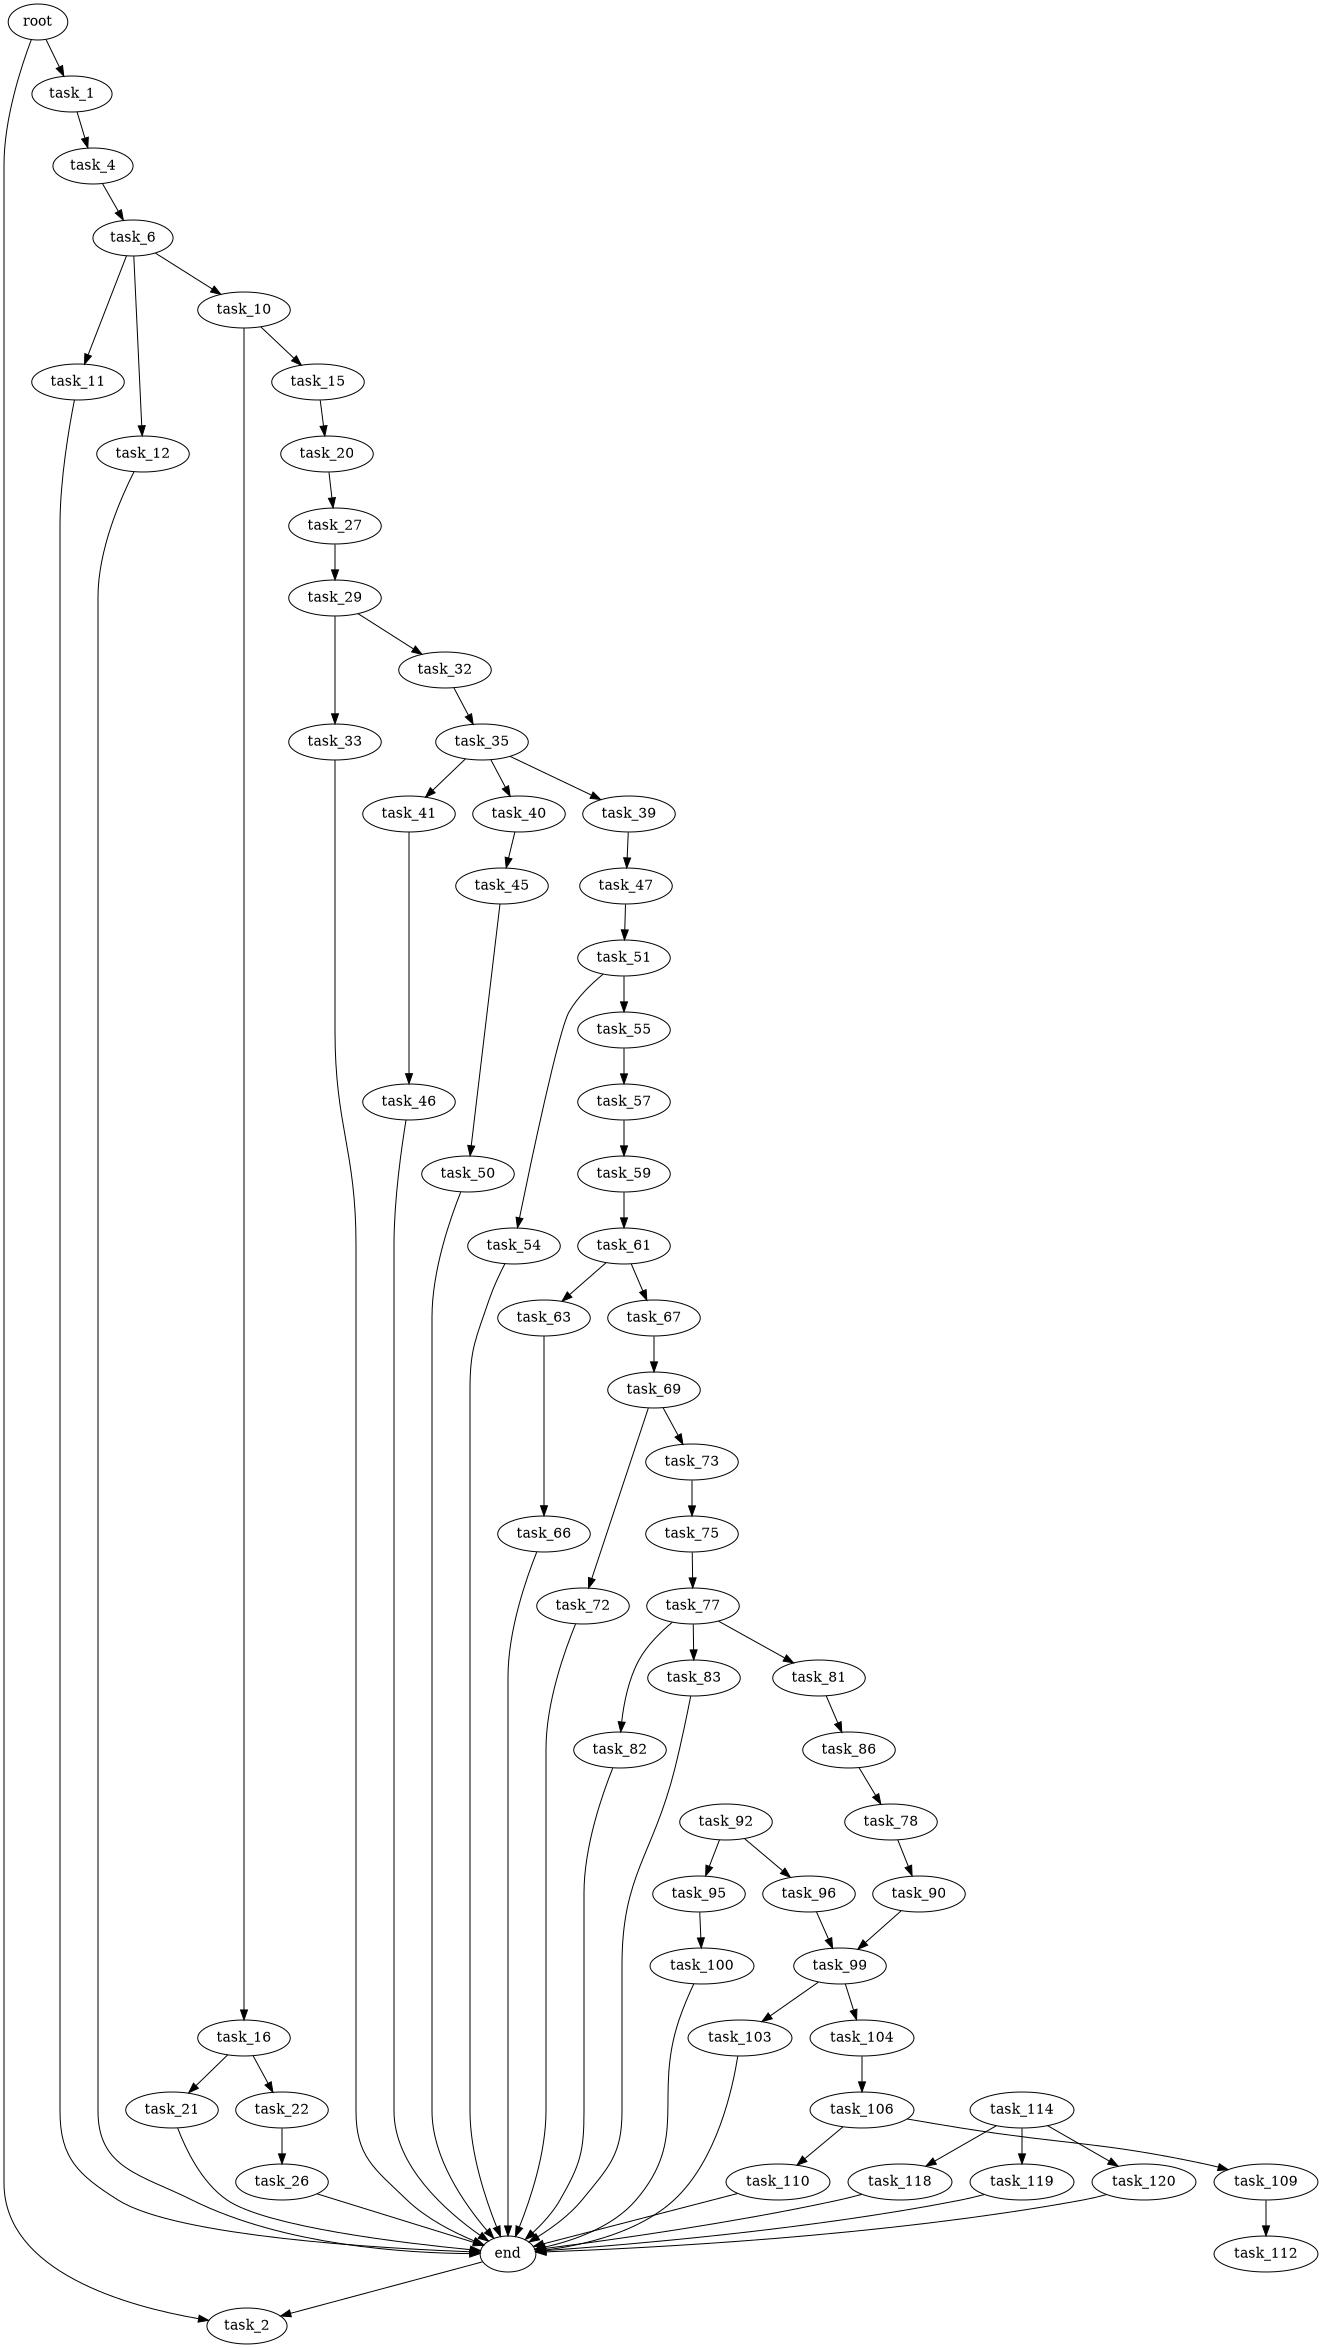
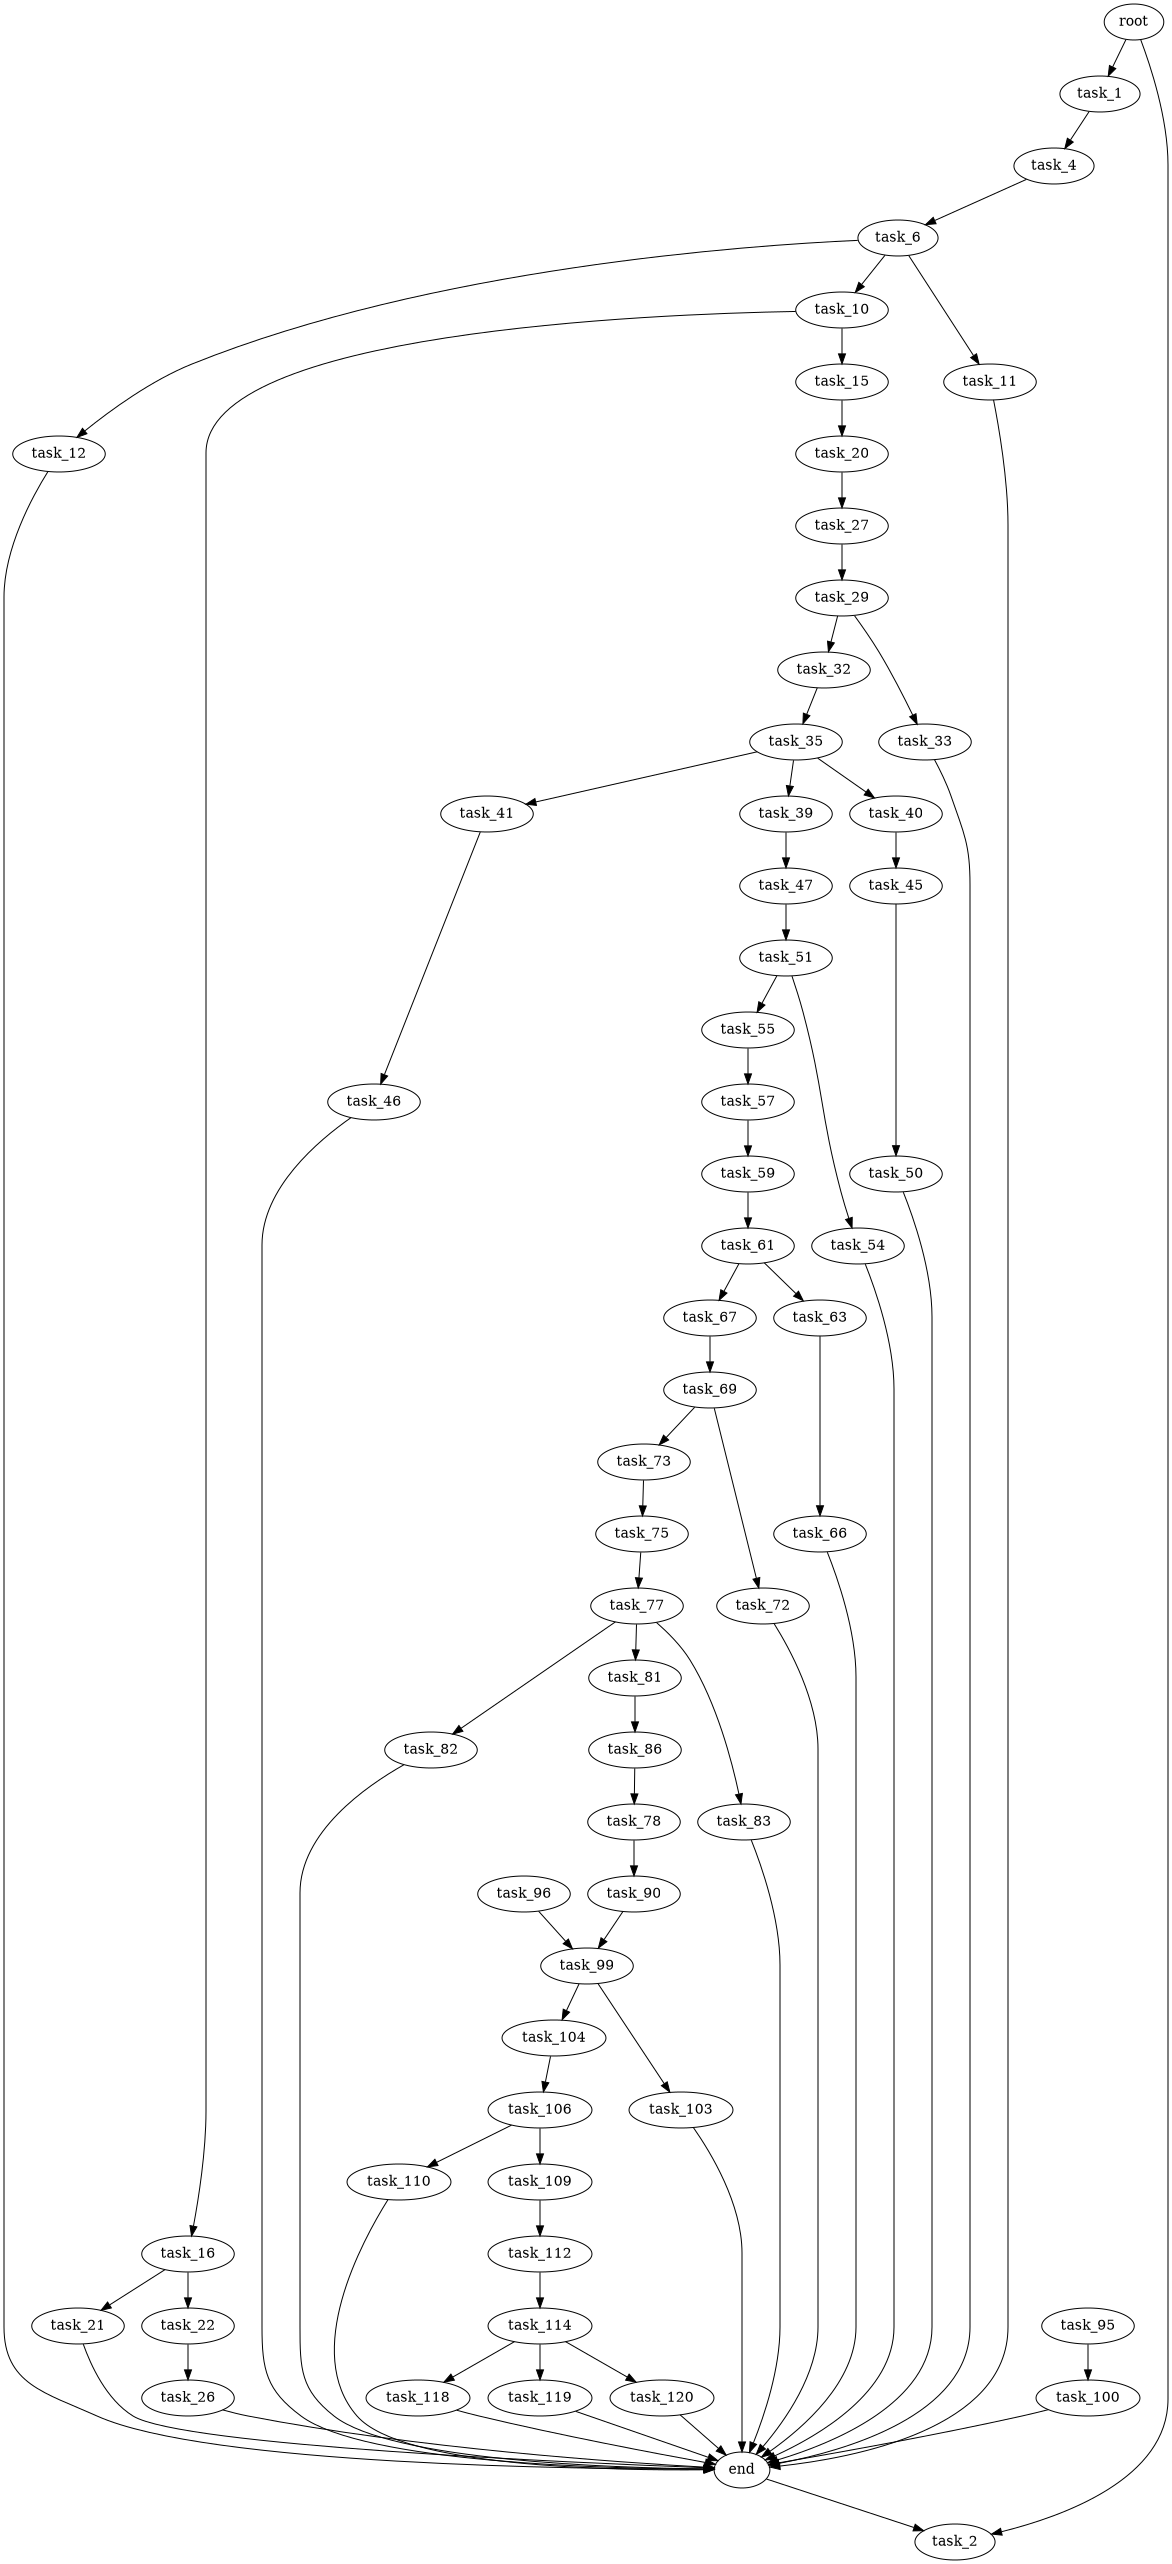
node "task_92": removed
edge "task_112" -> "task_114": added
